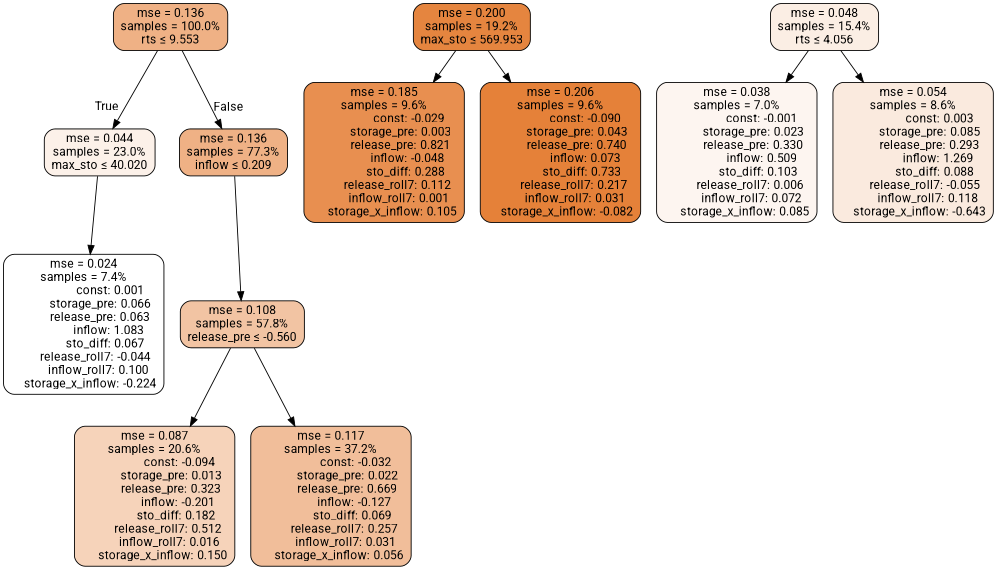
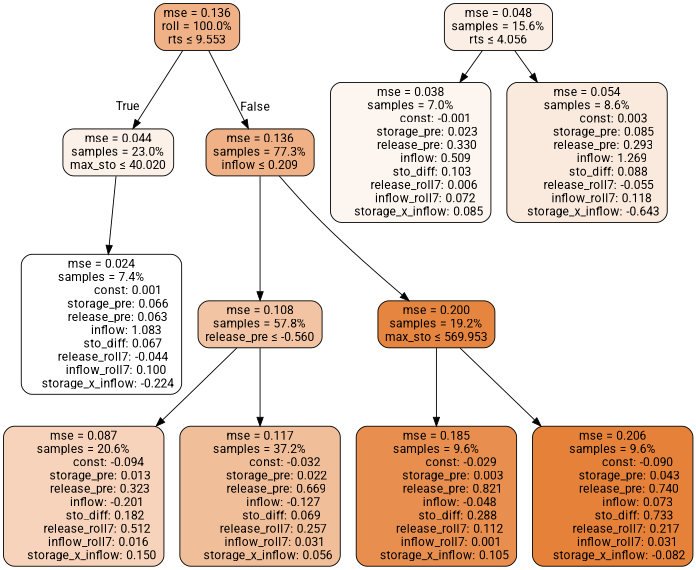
node "mse = 0.136 samples = 100.0% rts ≤ 9.553": label "mse = 0.136 samples = 100.0% rts ≤ 9.553" -> "mse = 0.136 roll = 100.0% rts ≤ 9.553"
node "mse = 0.048 samples = 15.4% rts ≤ 4.056": label "mse = 0.048 samples = 15.4% rts ≤ 4.056" -> "mse = 0.048 samples = 15.6% rts ≤ 4.056"
edge "mse = 0.136 samples = 77.3% inflow ≤ 0.209" -> "mse = 0.200 samples = 19.2% max_sto ≤ 569.953": added
